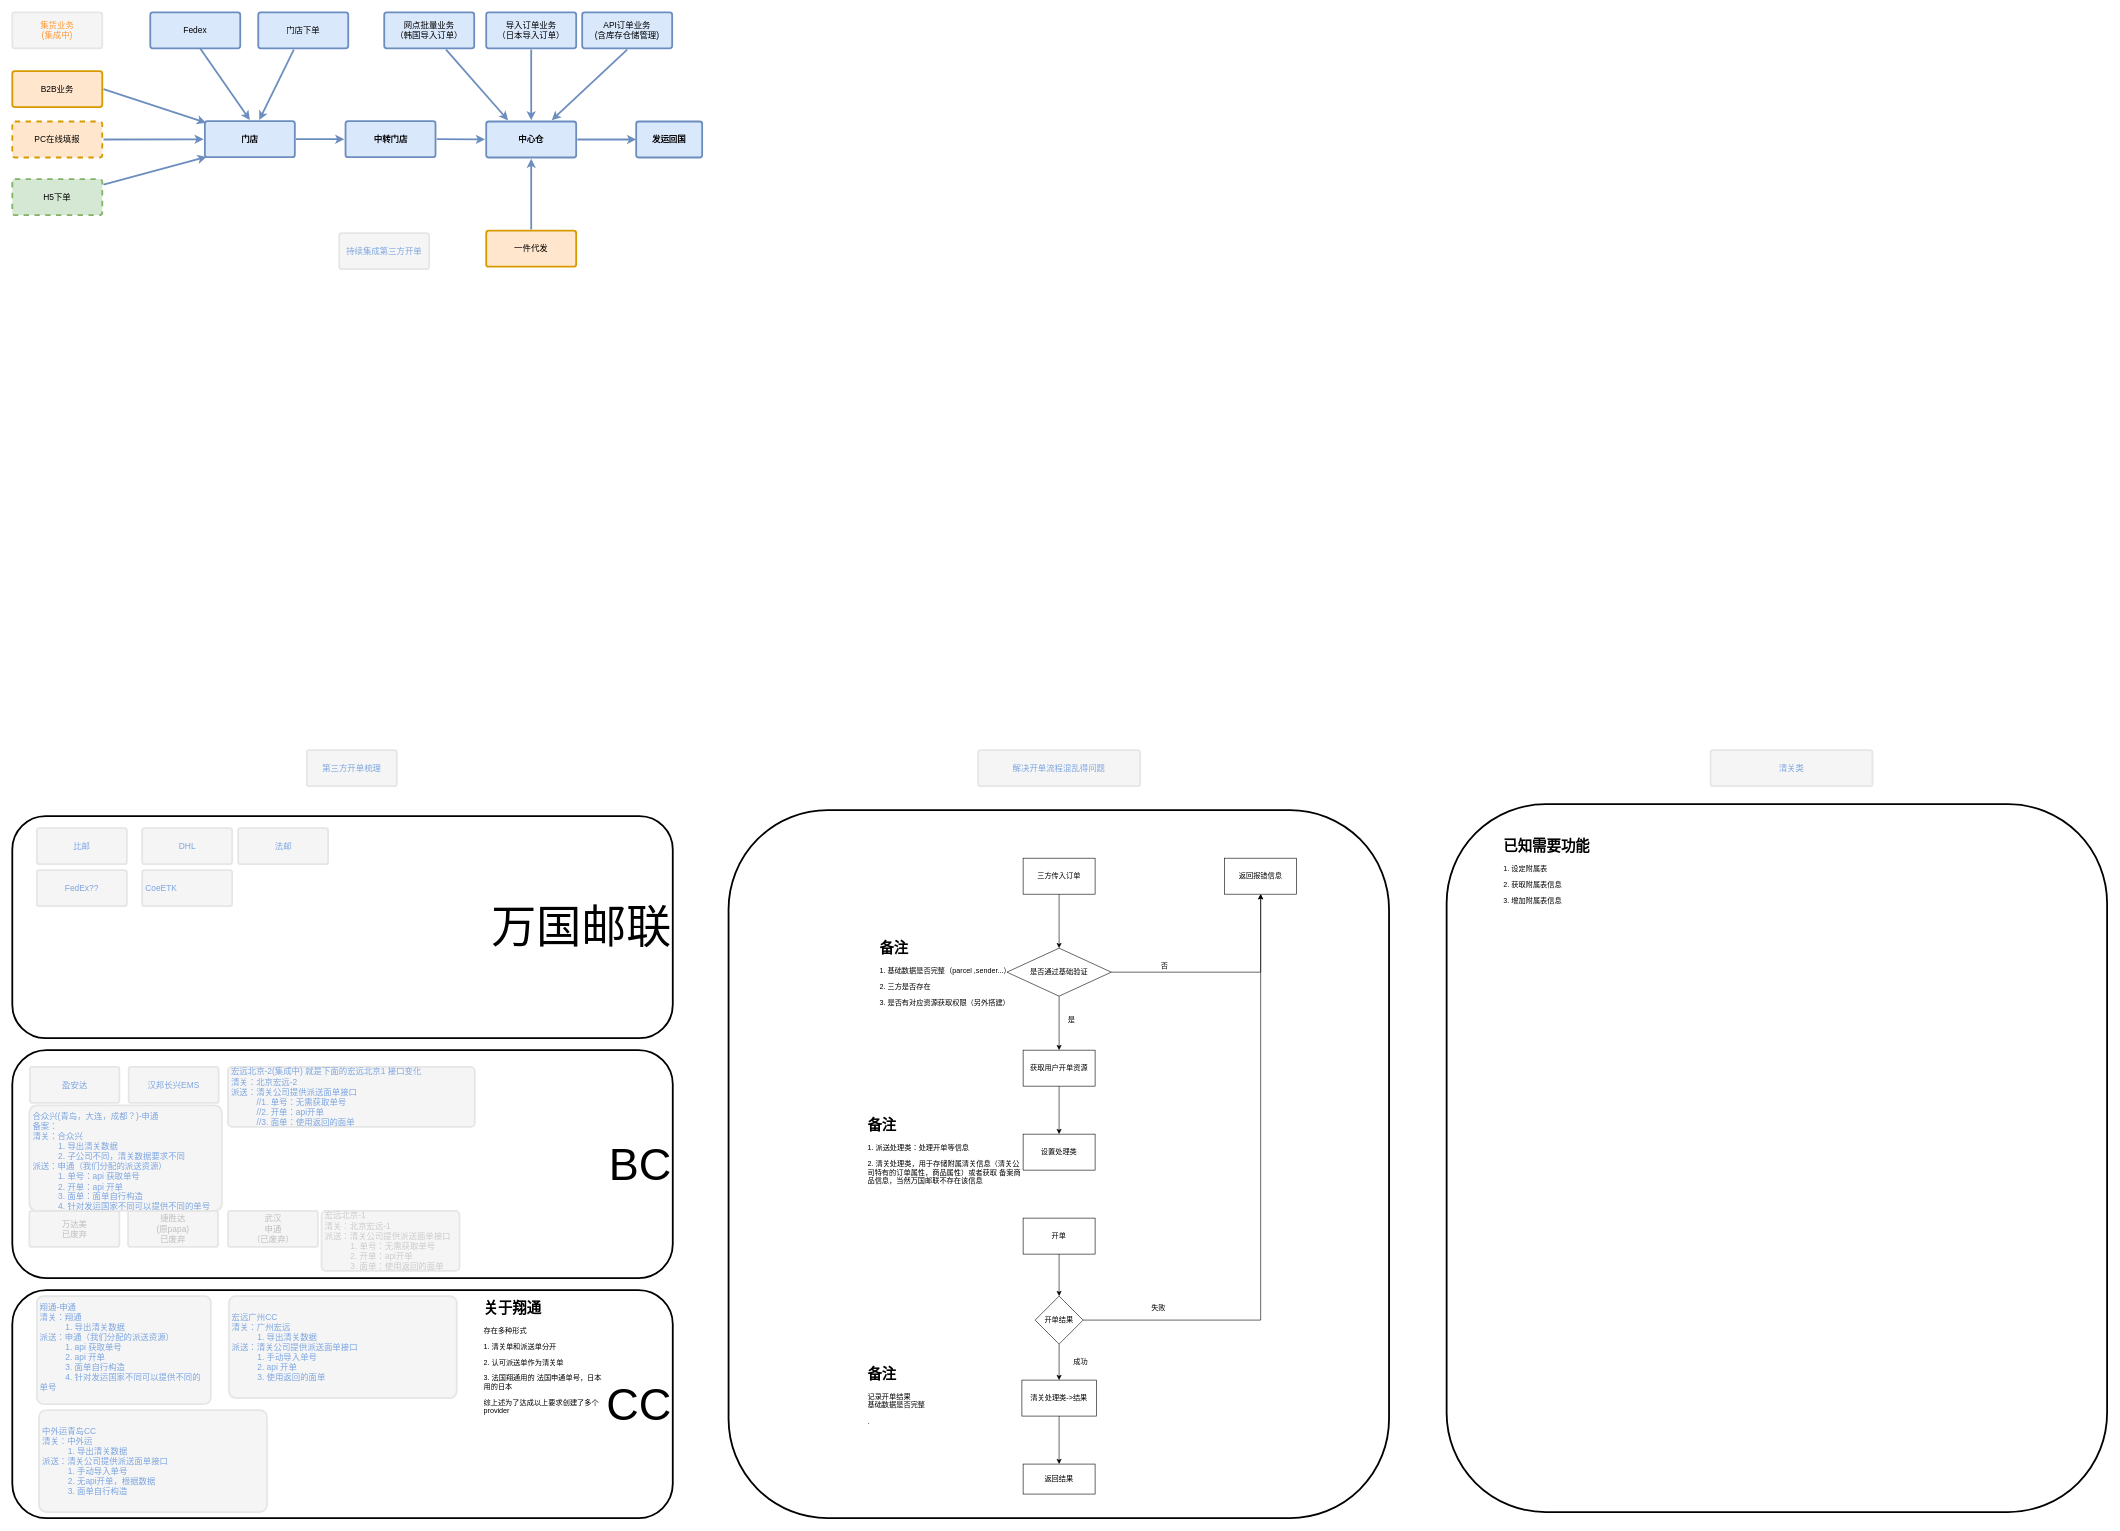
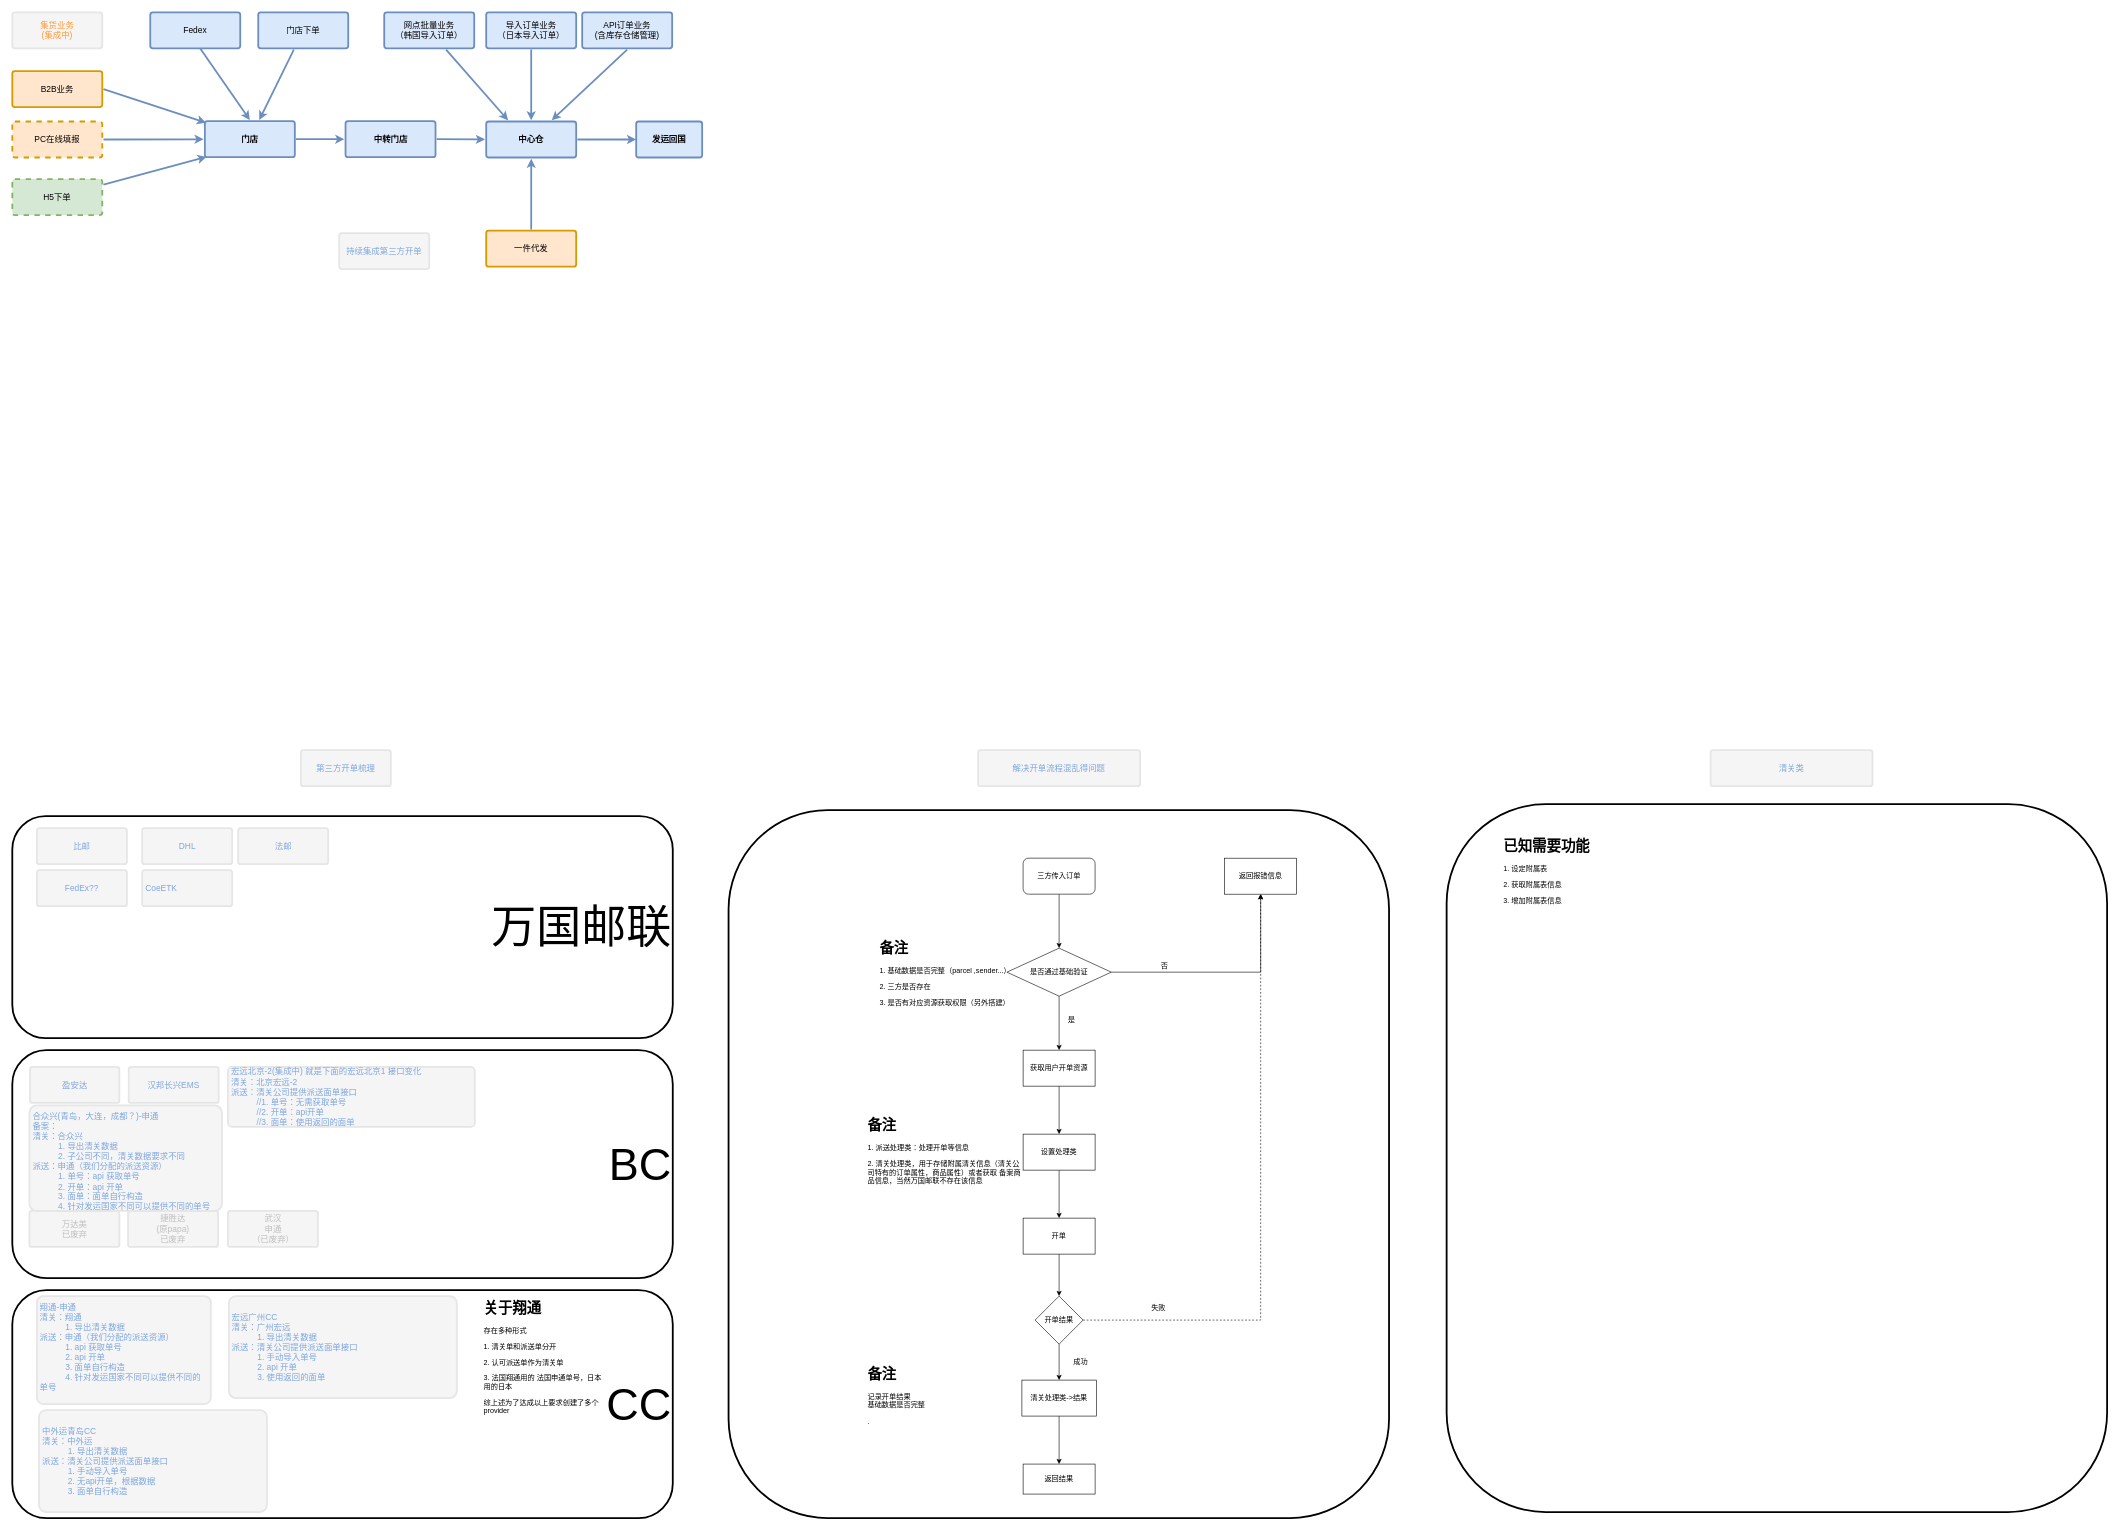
node "第三方开单梳理": moved (352, 768) -> (346, 768)
node "三方传入订单": shape rectangle -> rounded rectangle
edge "设置处理类" -> "开单": added
edge "开单结果" -> "返回报错信息": style solid -> dashed
node "宏远北京-1 清关：北京宏远-1 派送：清关公司提供派送面单接口 1. 单号：无需获取单号 2. 开单：api开单 3. 面单：使用返回的面单": removed
